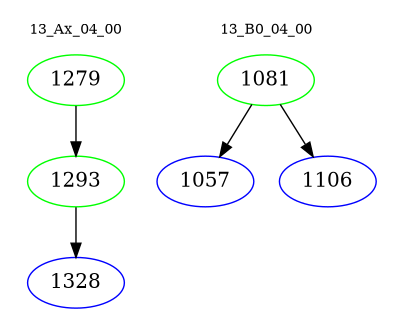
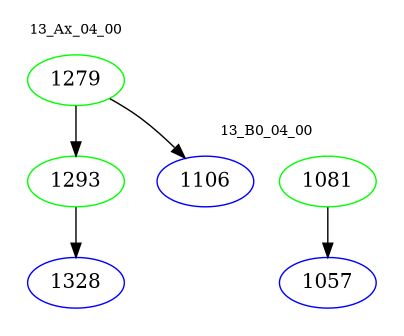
edge "1081" -> "1106": now "1279" -> "1106"
